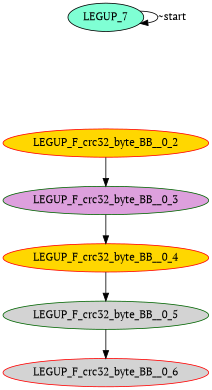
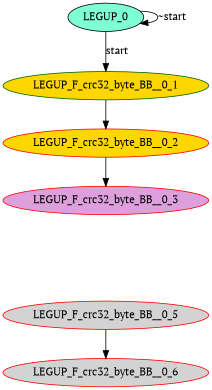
node "LEGUP_7": label "LEGUP_7" -> "LEGUP_0"
node "LEGUP_F_crc32_byte_BB__0_1": added
node "LEGUP_F_crc32_byte_BB__0_3": color darkgreen -> red
node "LEGUP_F_crc32_byte_BB__0_4": removed
node "LEGUP_F_crc32_byte_BB__0_5": color darkgreen -> red
